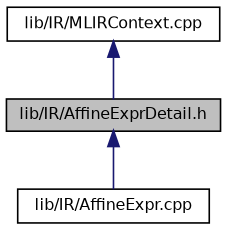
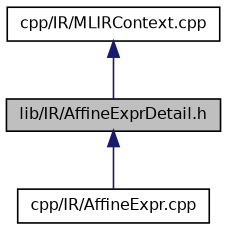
node "lib/IR/MLIRContext.cpp": label "lib/IR/MLIRContext.cpp" -> "cpp/IR/MLIRContext.cpp"
node "lib/IR/AffineExpr.cpp": label "lib/IR/AffineExpr.cpp" -> "cpp/IR/AffineExpr.cpp"
